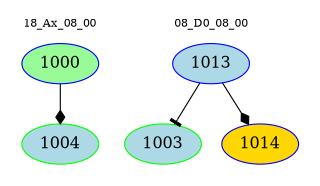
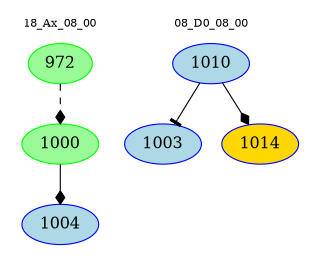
node "1000": color blue -> green
node "972": added
node "1013": label "1013" -> "1010"
node "1004": color green -> blue
node "1003": color green -> blue
